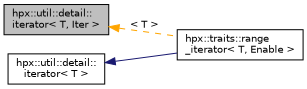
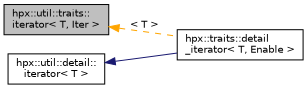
node "hpx::util::detail:: iterator< T, Iter >": label "hpx::util::detail:: iterator< T, Iter >" -> "hpx::util::traits:: iterator< T, Iter >"
node "hpx::traits::range _iterator< T, Enable >": label "hpx::traits::range _iterator< T, Enable >" -> "hpx::traits::detail _iterator< T, Enable >"
